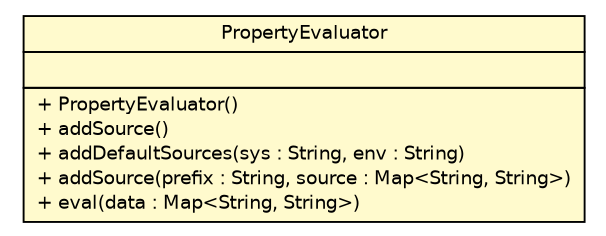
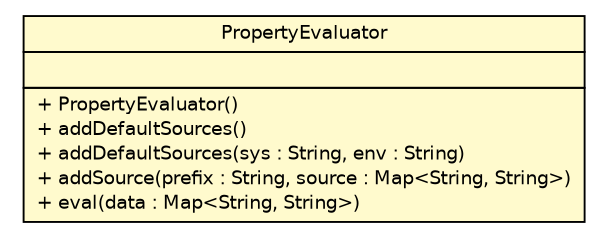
node "PropertyEvaluator": text "+ addSource()" -> "+ addDefaultSources()"
